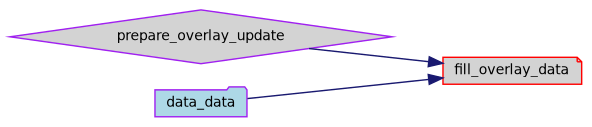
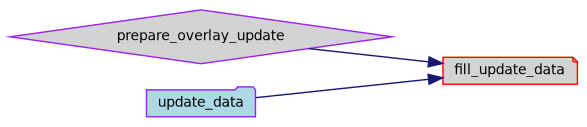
node "fill_overlay_data": label "fill_overlay_data" -> "fill_update_data"
node "data_data": label "data_data" -> "update_data"
